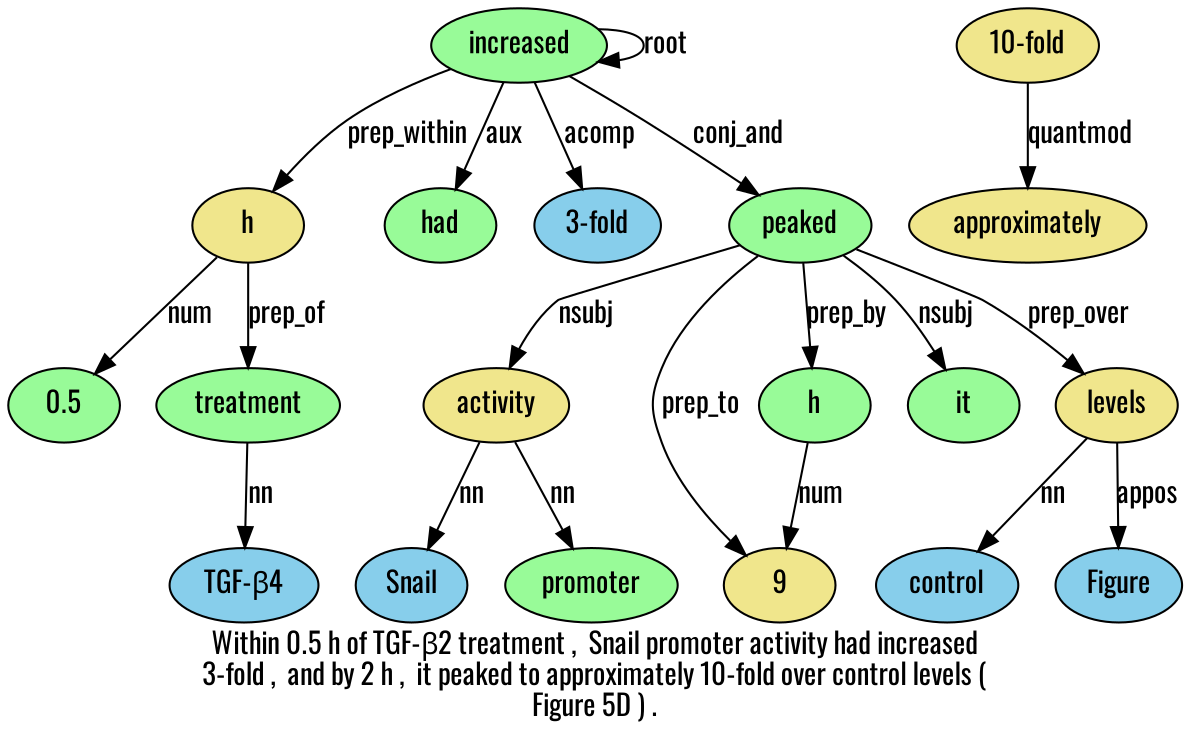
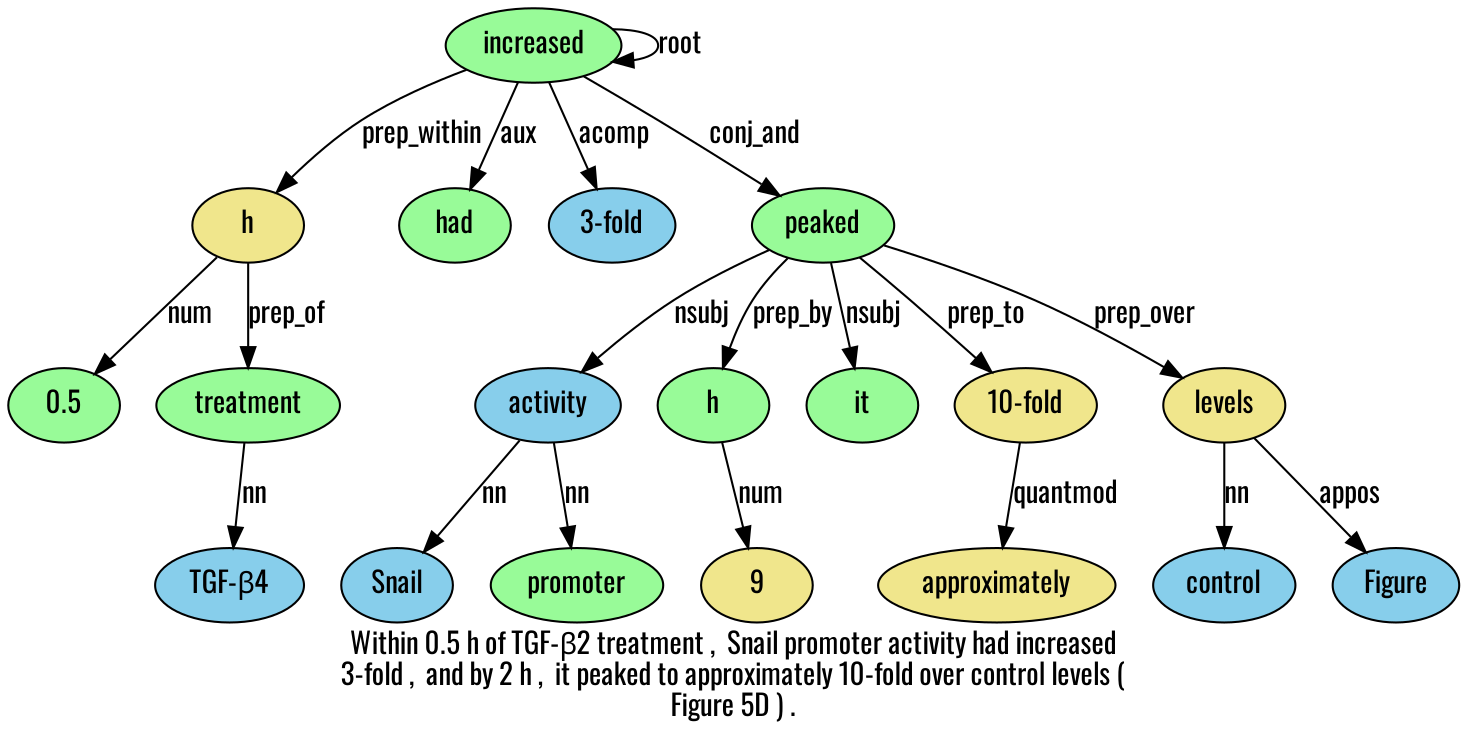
edge "peaked" -> "9": now "peaked" -> "10-fold"
node "activity": fillcolor khaki -> skyblue
